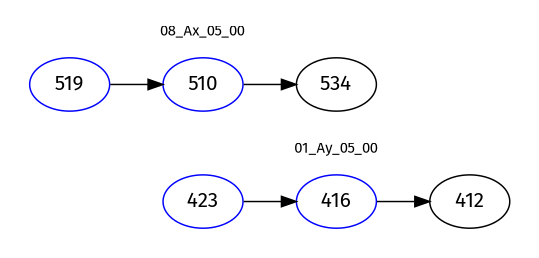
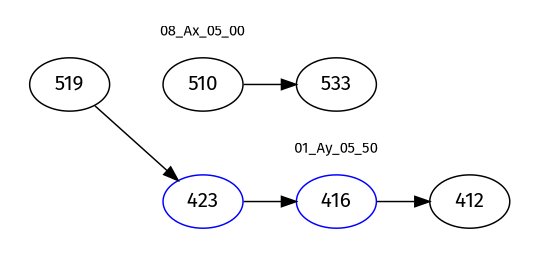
node "519": color blue -> black
edge "519" -> "510": now "519" -> "423"
node "510": color blue -> black
node "534": label "534" -> "533"
cluster "01_Ay_05_00": label "01_Ay_05_00" -> "01_Ay_05_50"
